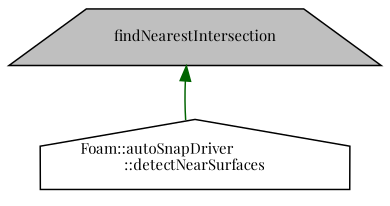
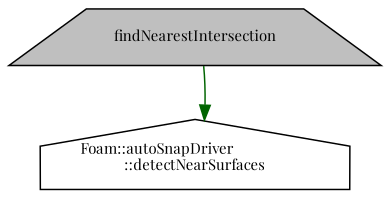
edge "Foam::autoSnapDriver ::detectNearSurfaces" -> "findNearestIntersection": reversed
